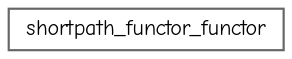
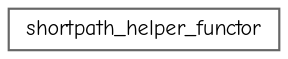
node "shortpath_functor_functor": label "shortpath_functor_functor" -> "shortpath_helper_functor"
